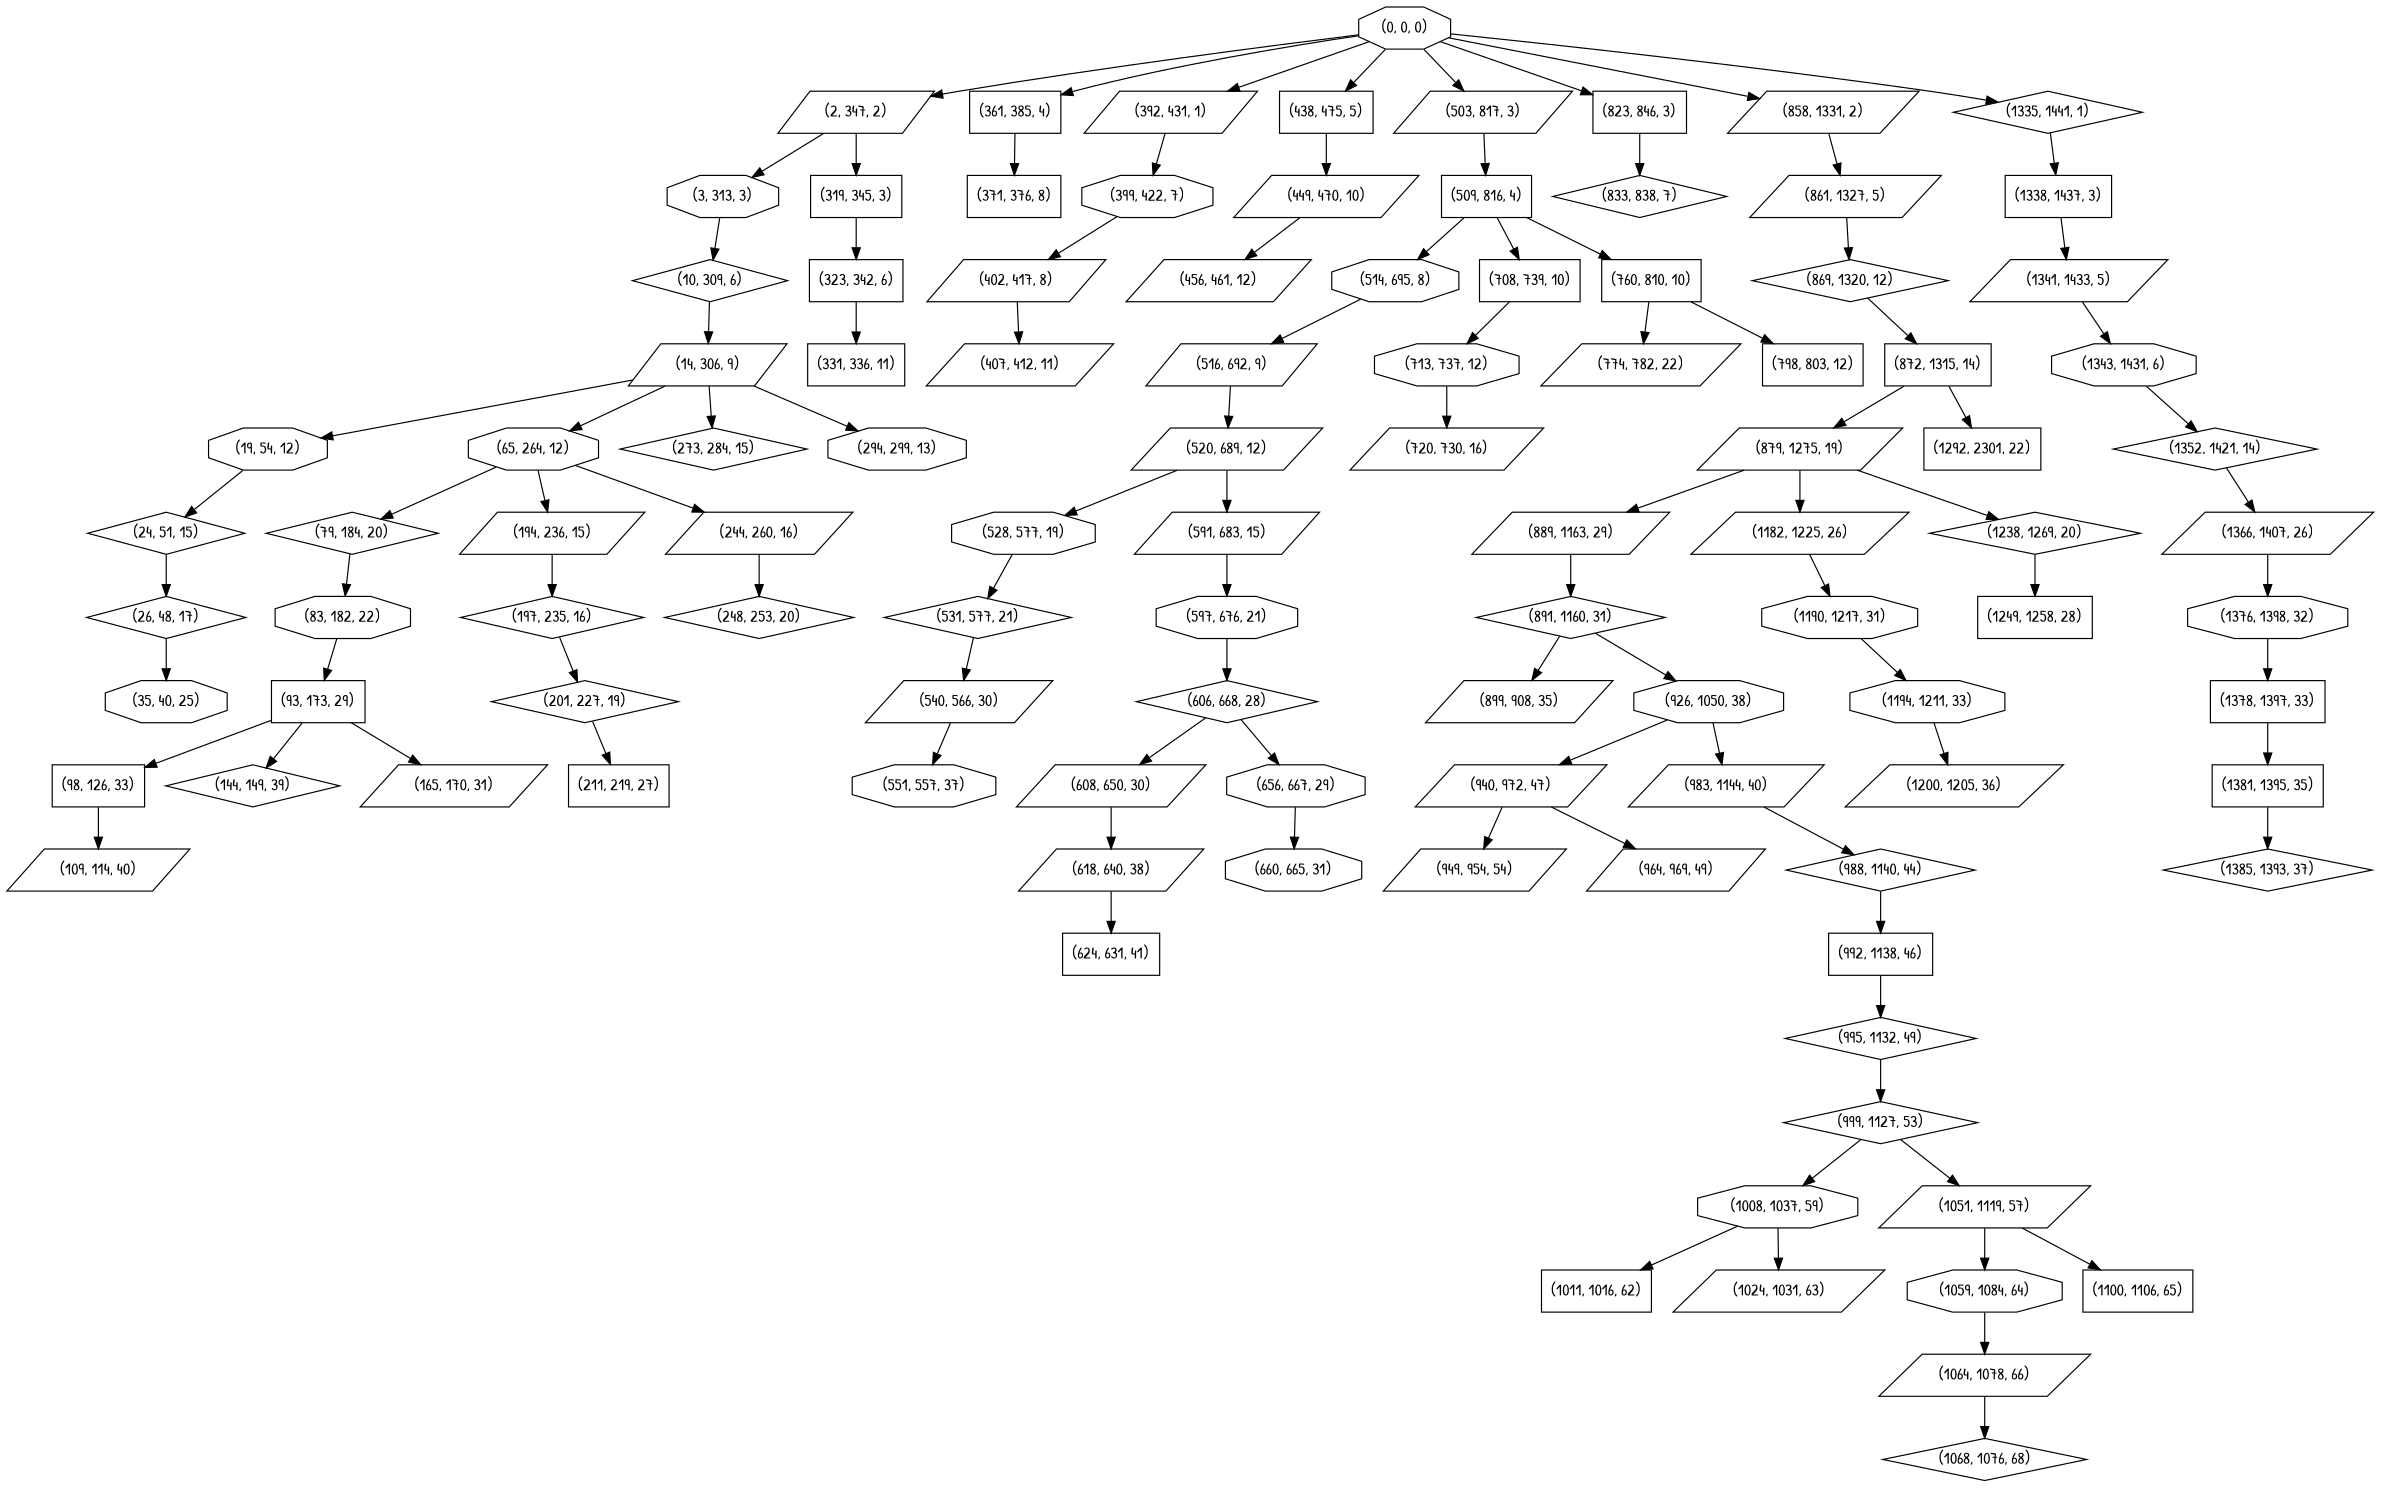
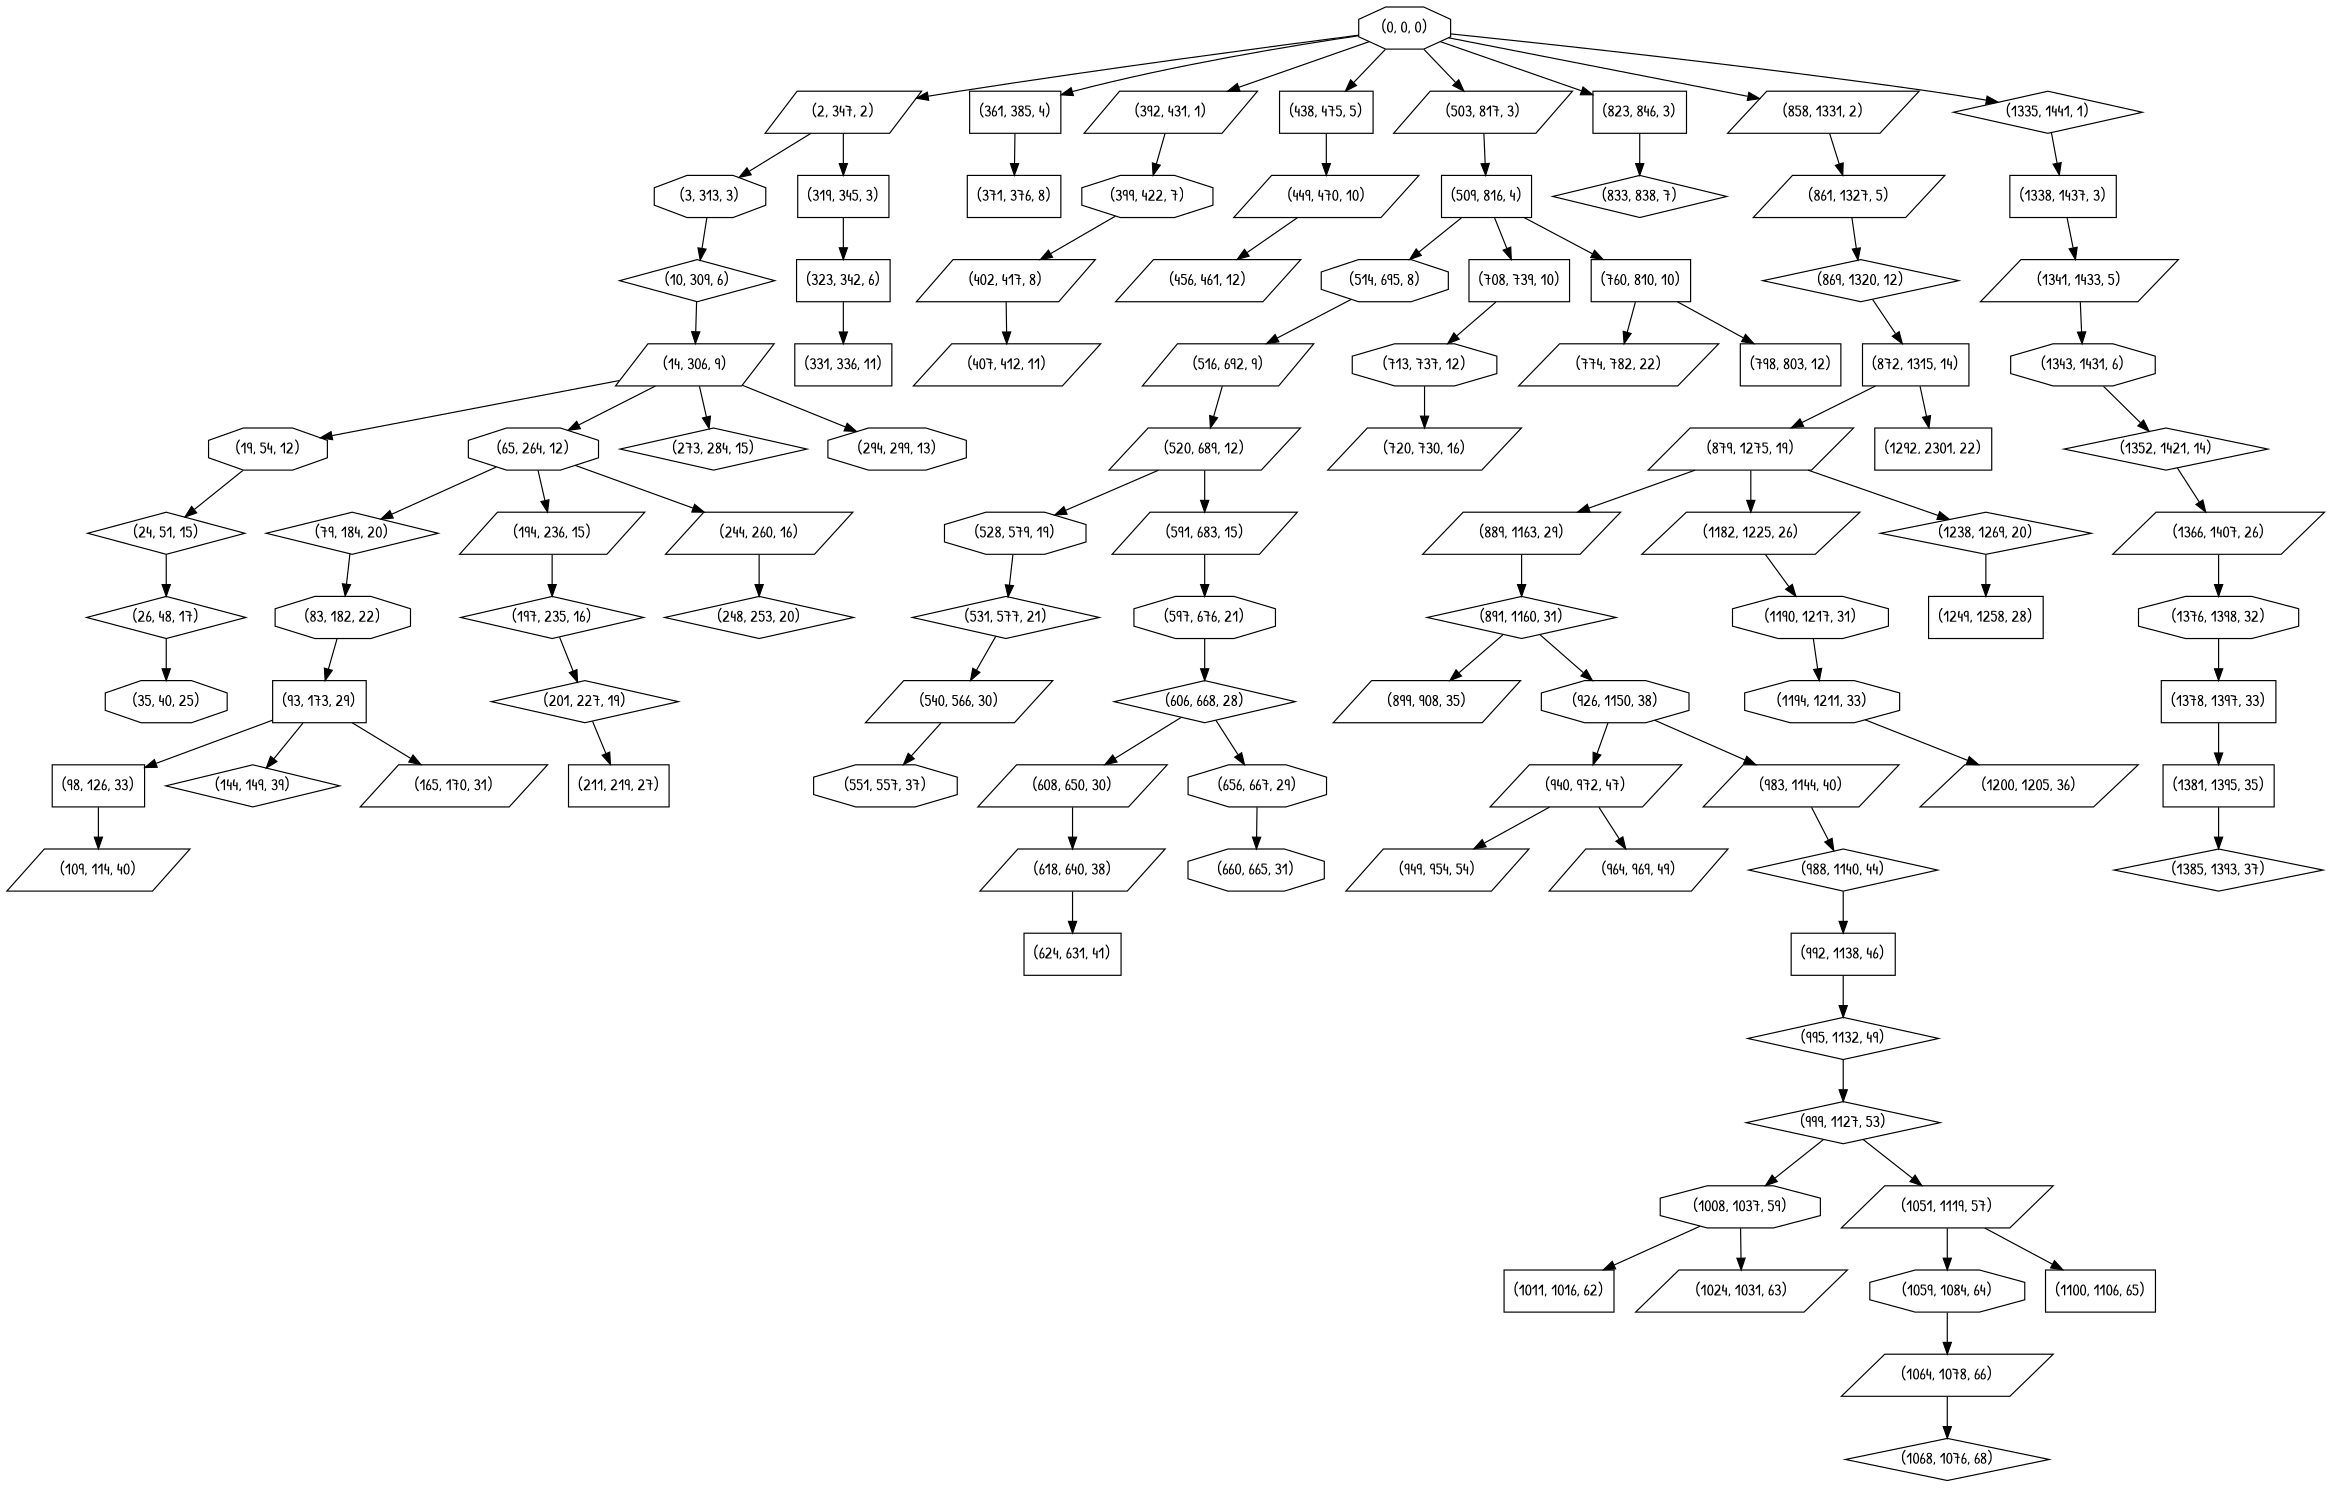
node "(528, 577, 19)": label "(528, 577, 19)" -> "(528, 579, 19)"
node "(926, 1050, 38)": label "(926, 1050, 38)" -> "(926, 1150, 38)"
